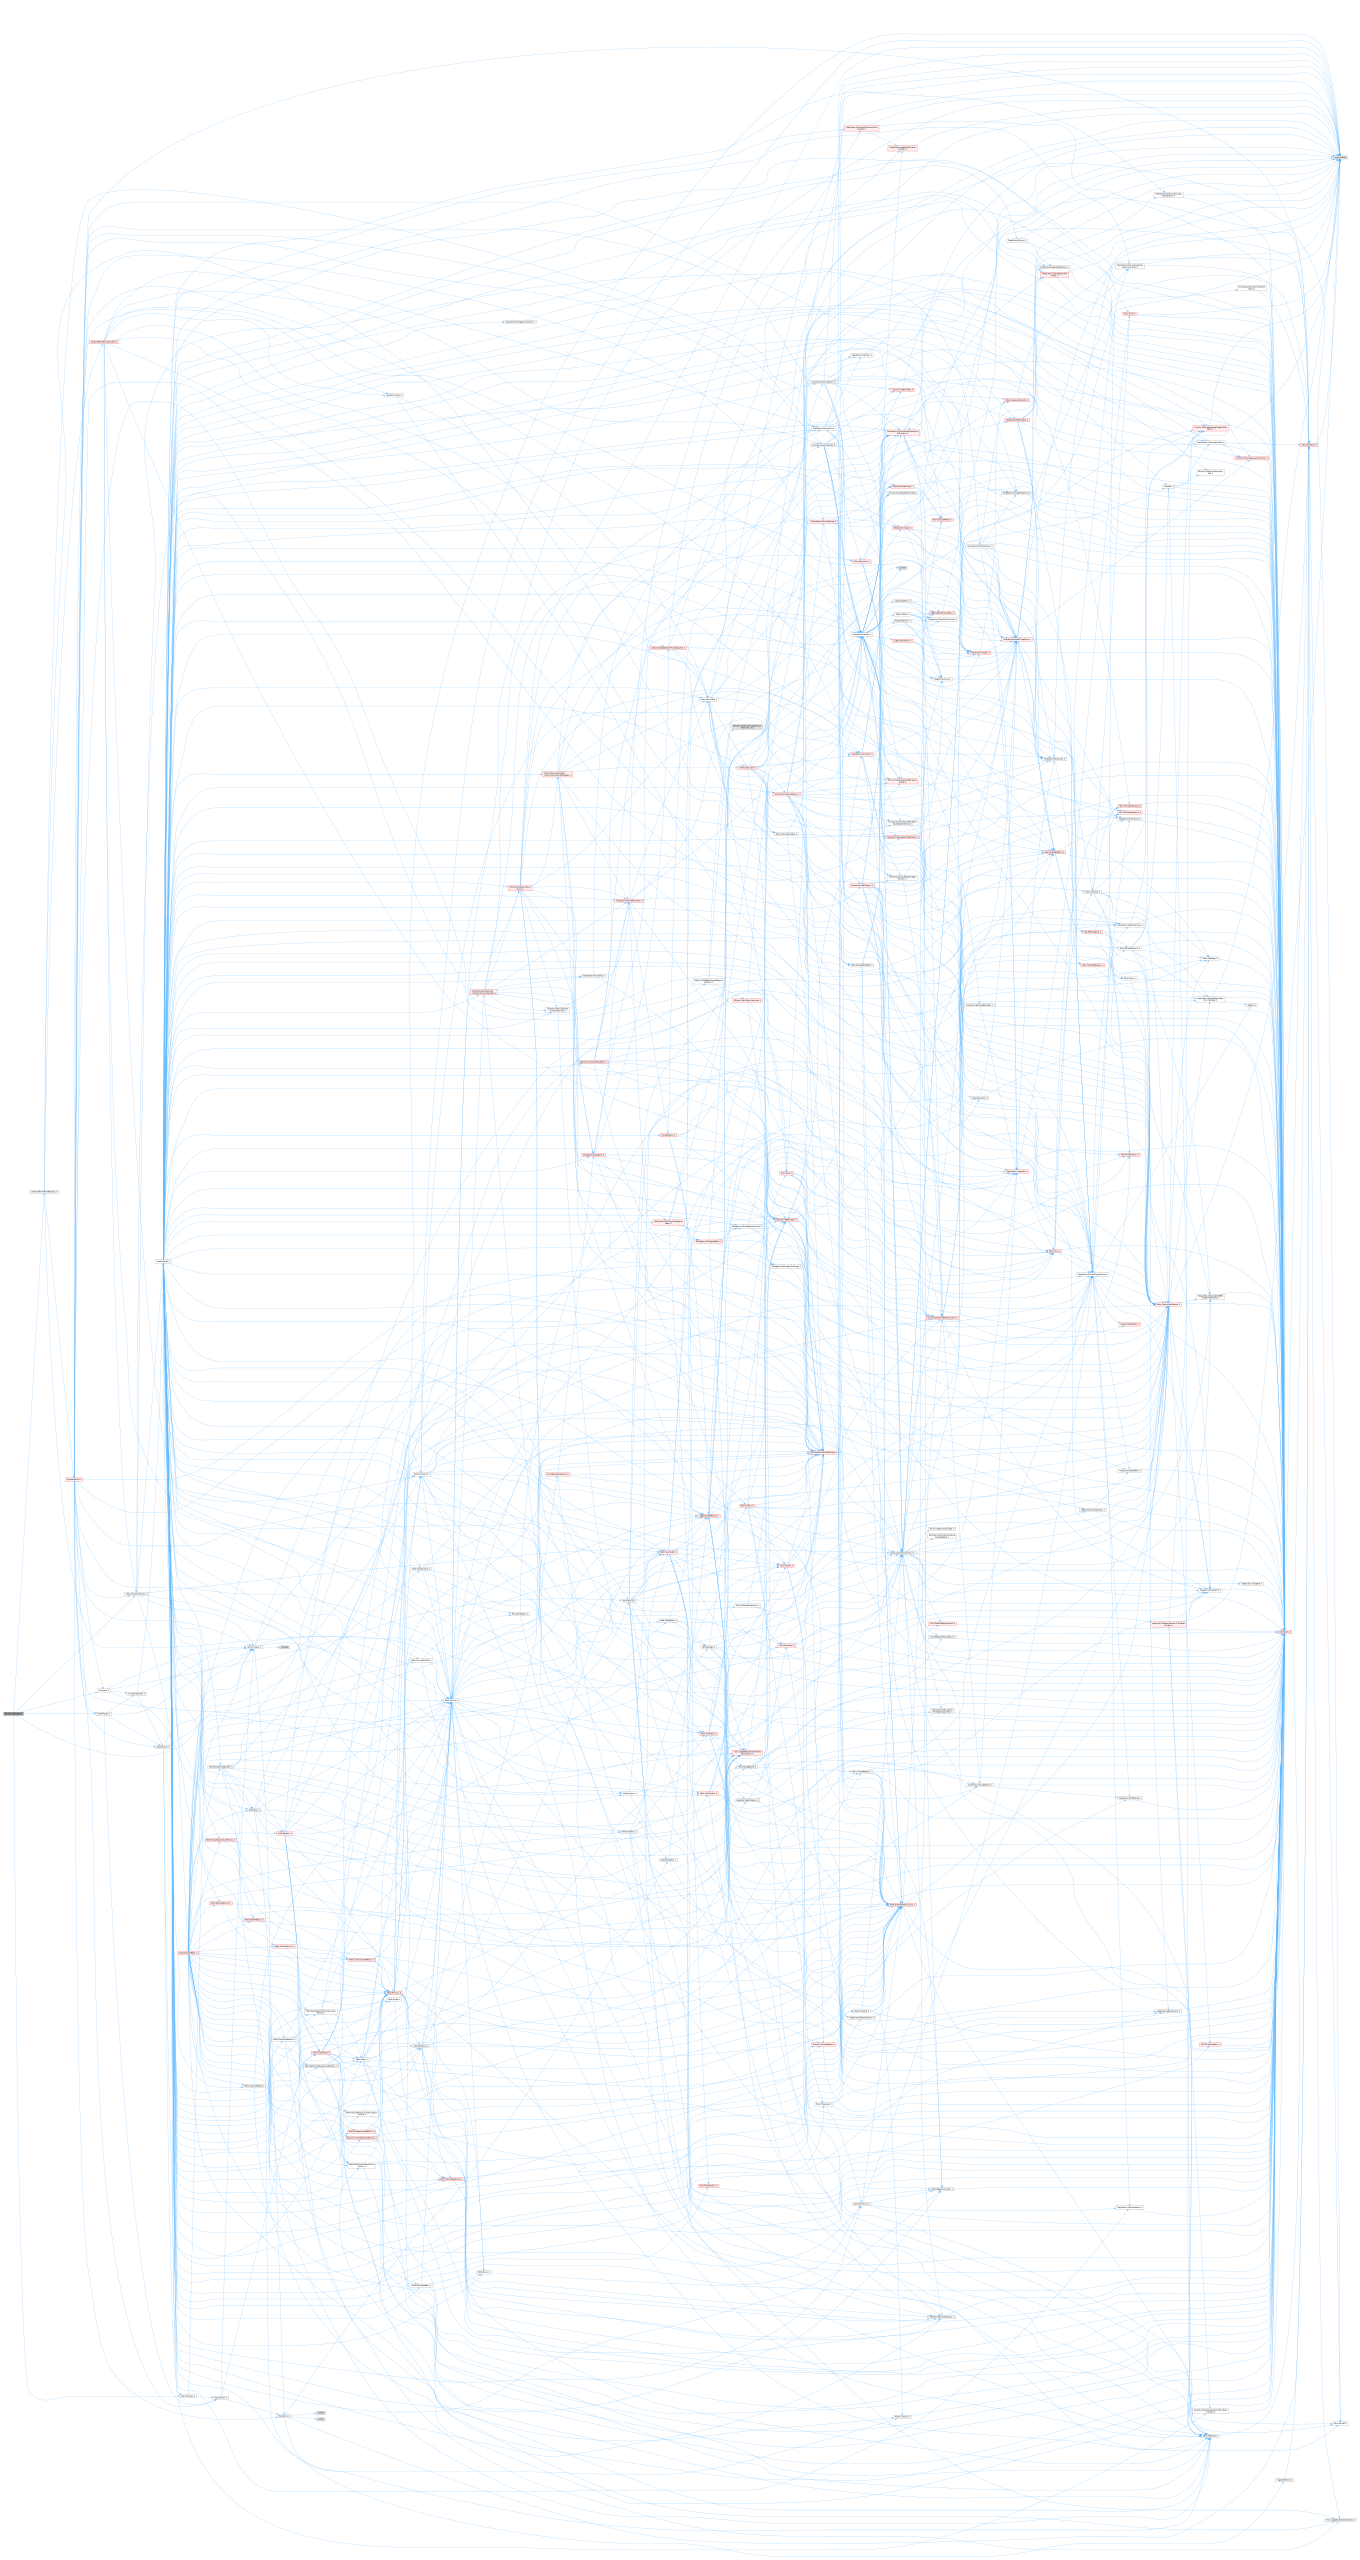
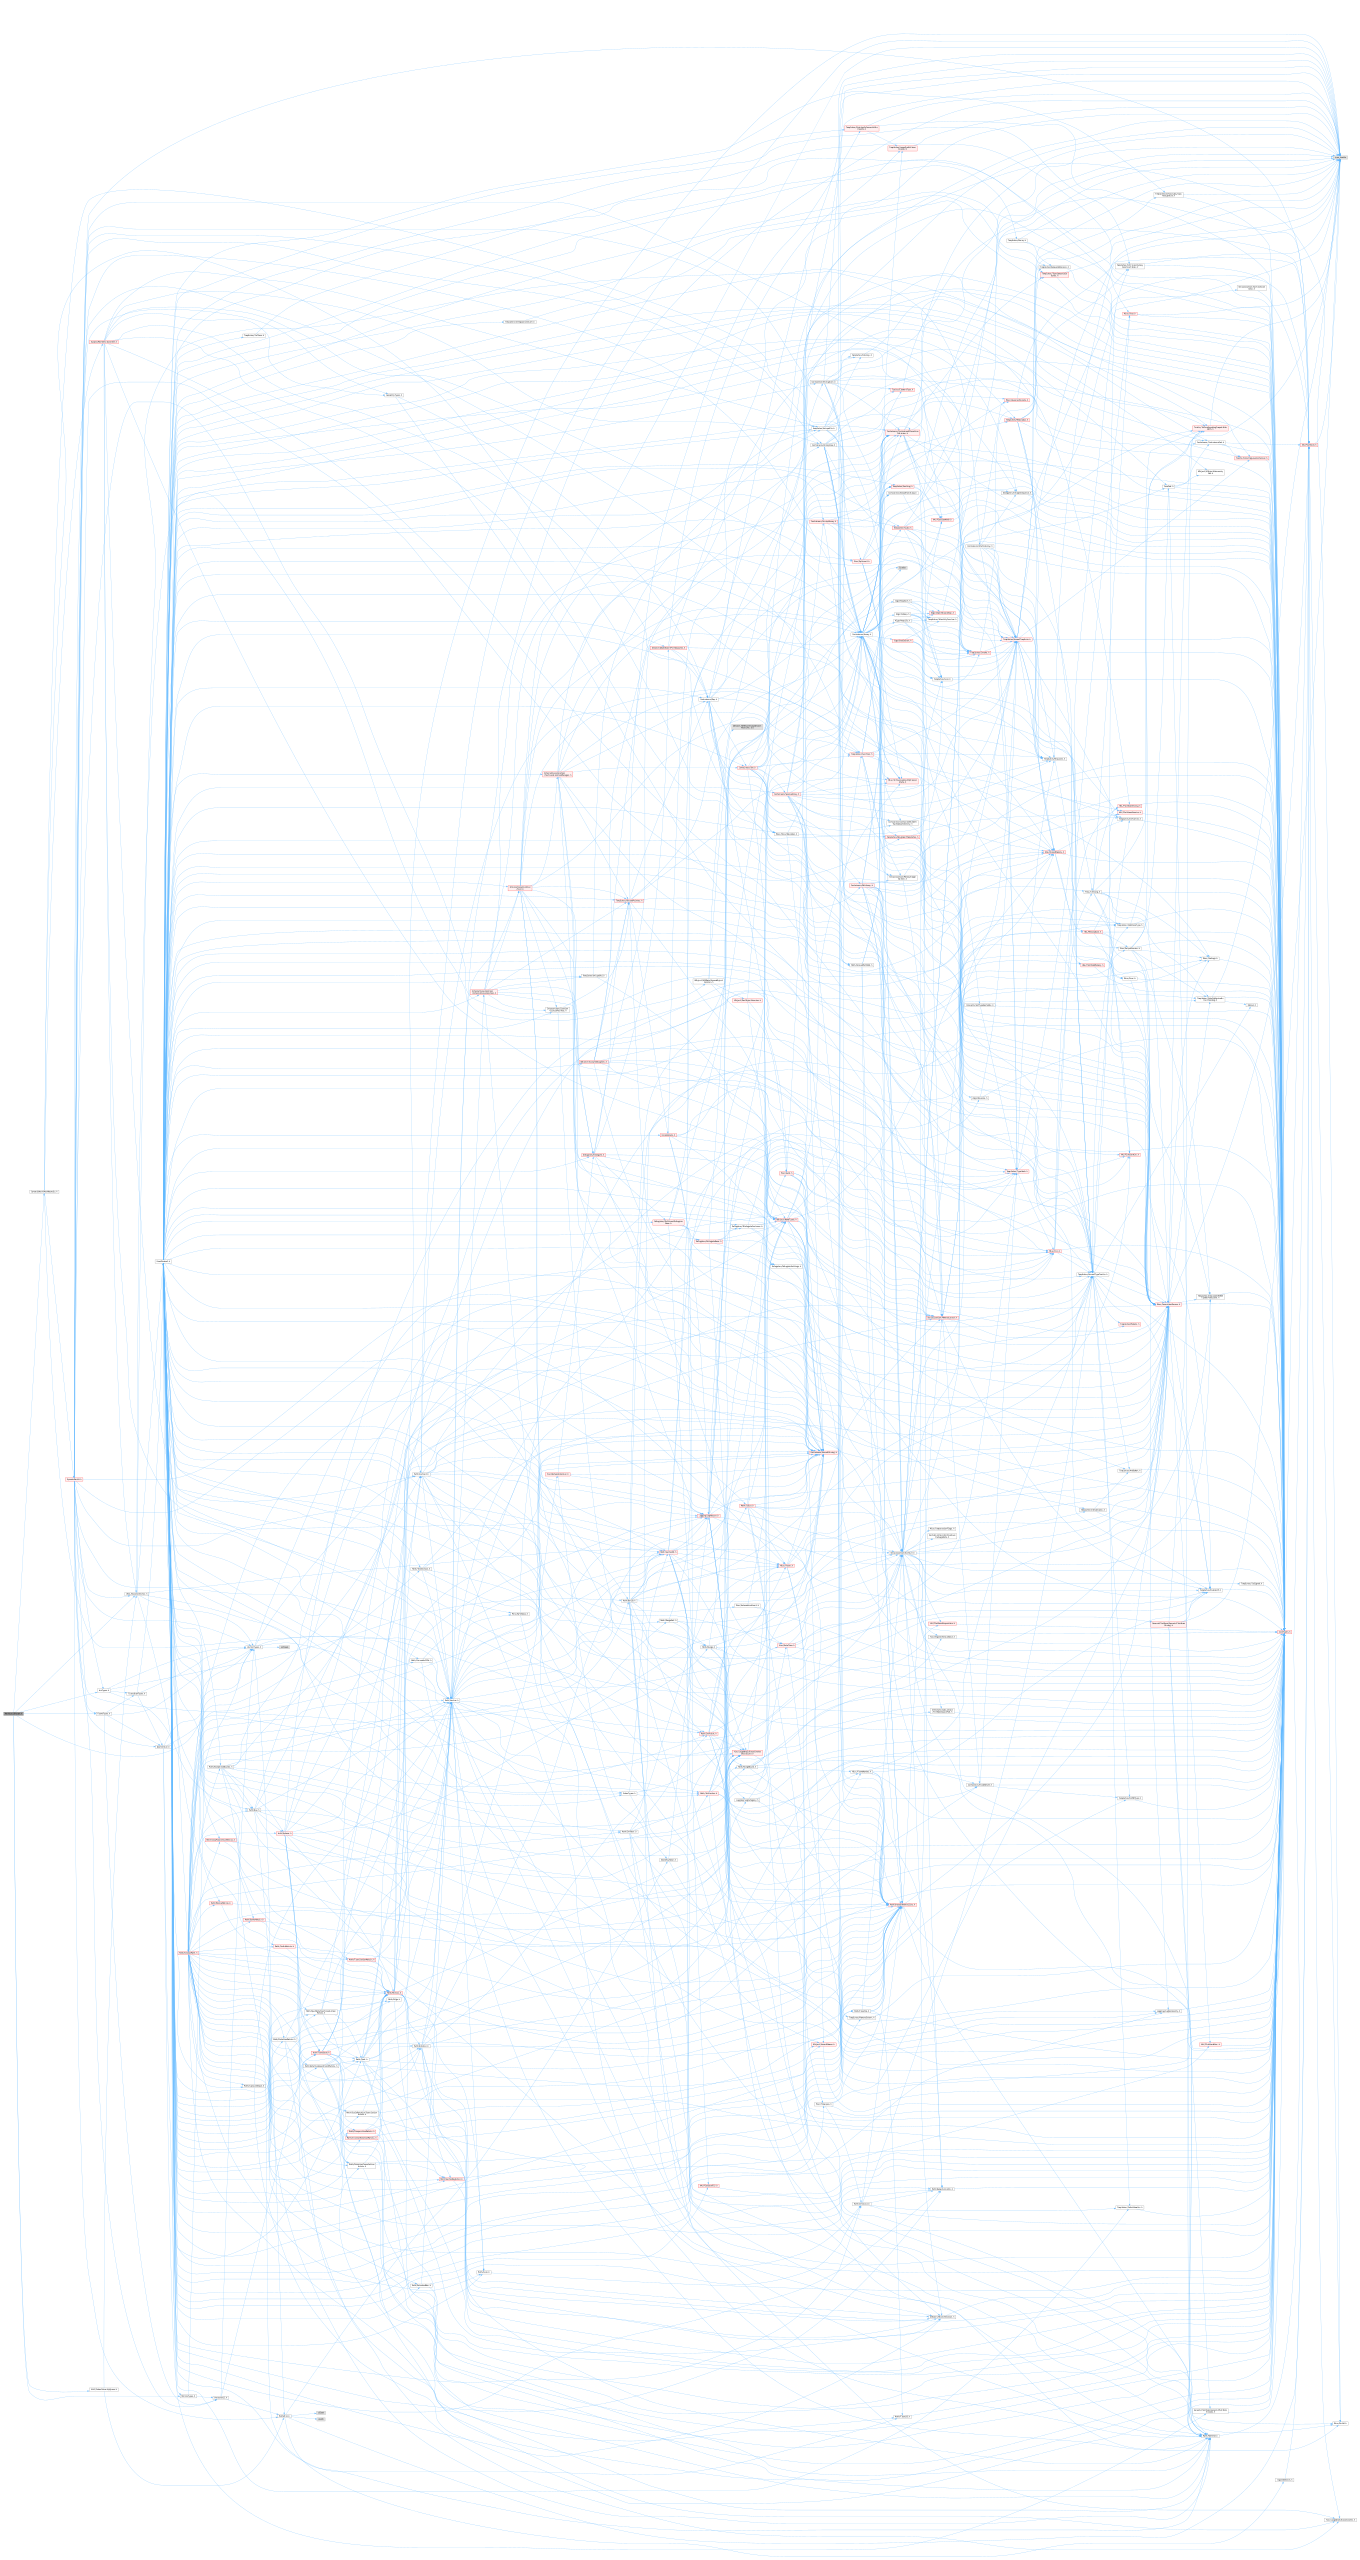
node "Templates/IsClass.h": added
node "Util/IndexPriorityQueue.h": added
